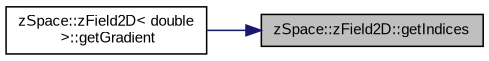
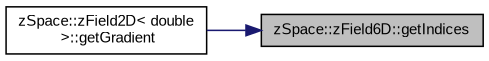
node "zSpace::zField2D::getIndices": label "zSpace::zField2D::getIndices" -> "zSpace::zField6D::getIndices"
